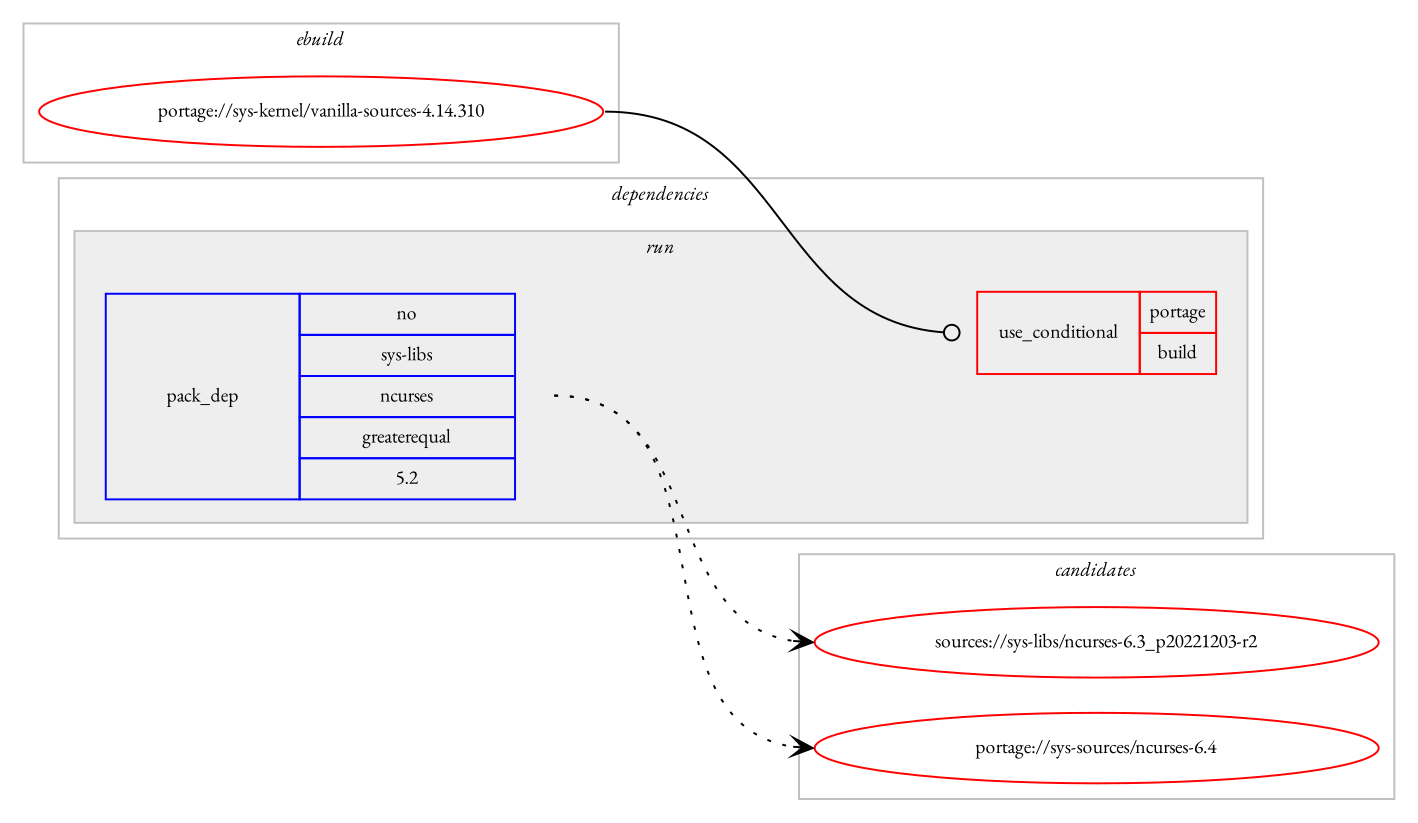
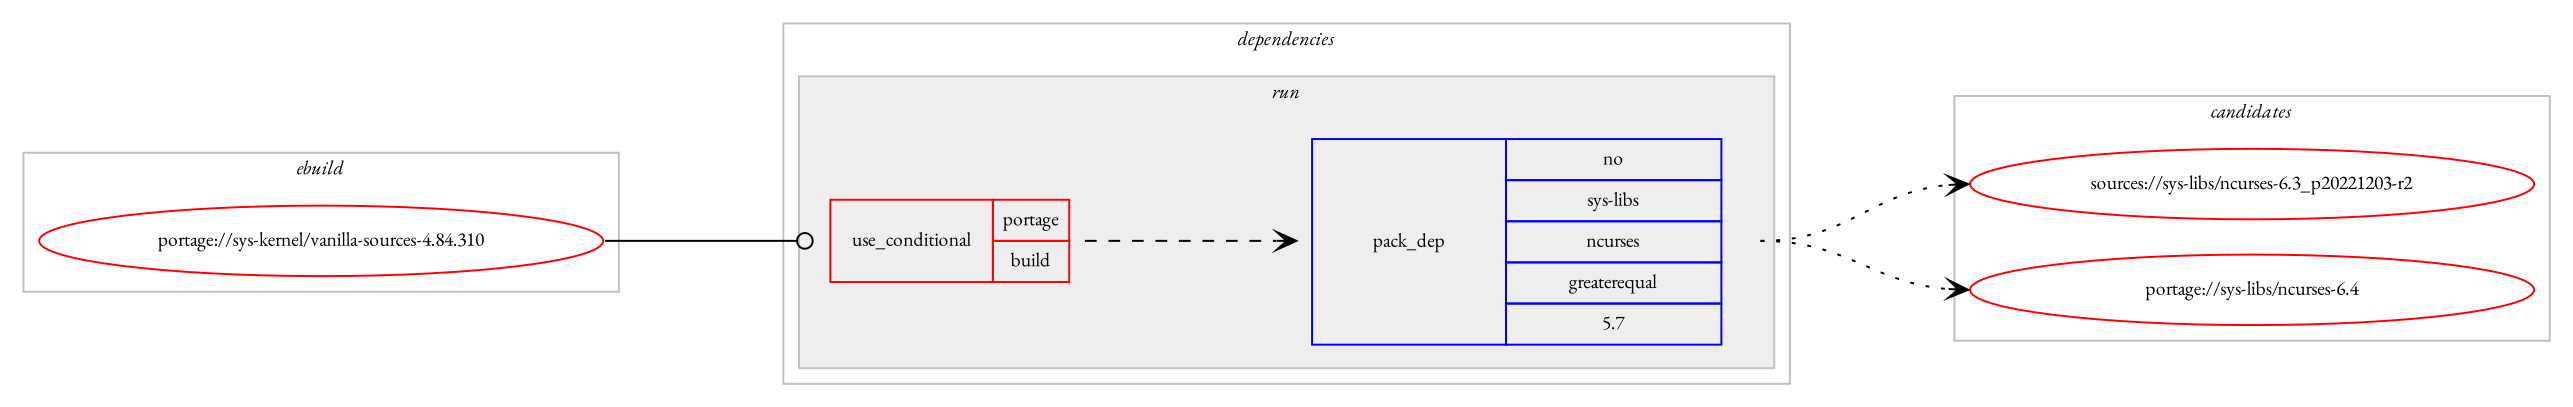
node "portage://sys-kernel/vanilla-sources-4.14.310": label "portage://sys-kernel/vanilla-sources-4.14.310" -> "portage://sys-kernel/vanilla-sources-4.84.310"
edge "use_conditional" -> "pack_dep": added
node "pack_dep": text "5.2" -> "5.7"
node "portage://sys-sources/ncurses-6.4": label "portage://sys-sources/ncurses-6.4" -> "portage://sys-libs/ncurses-6.4"
